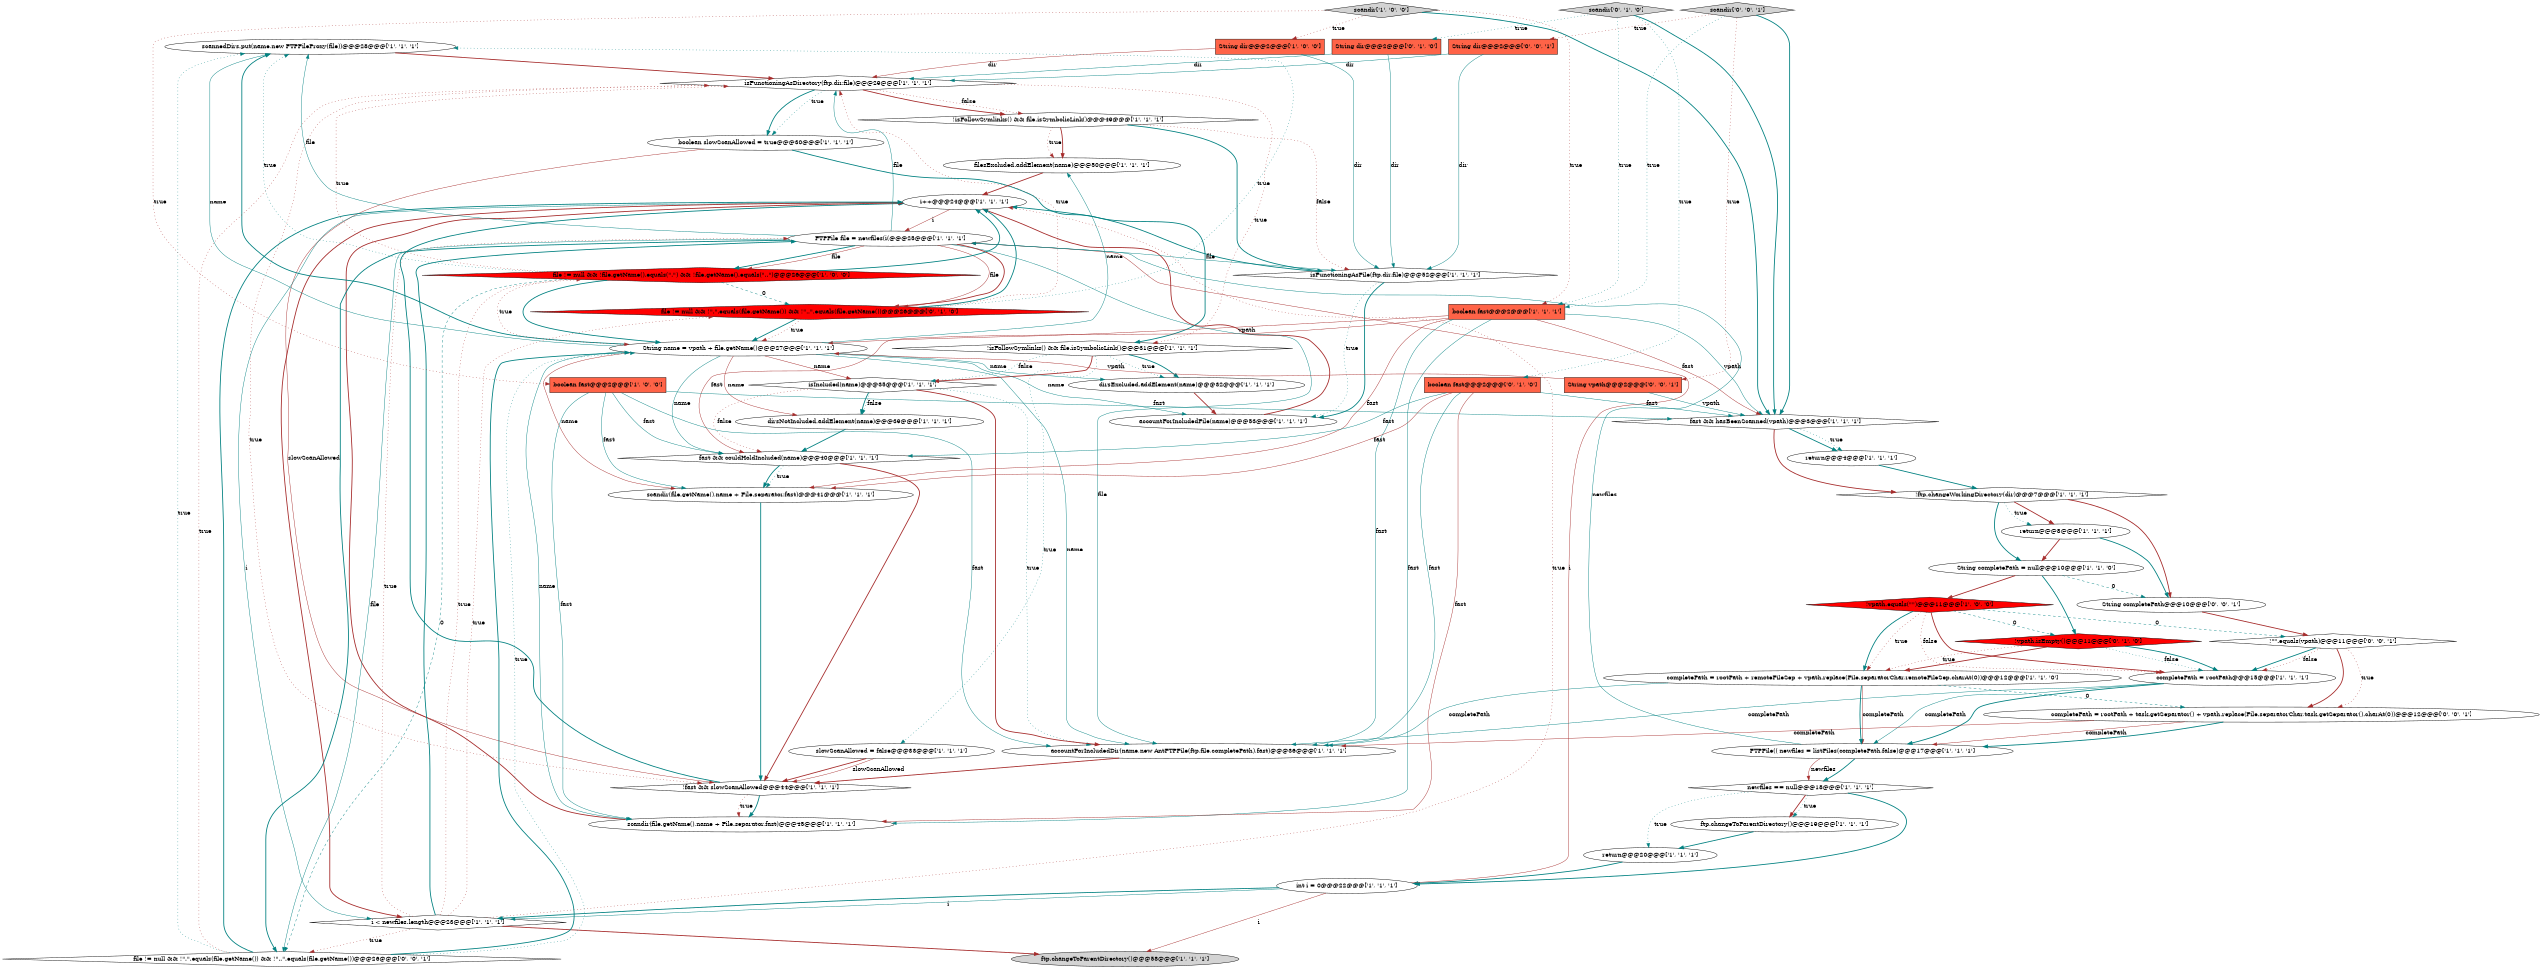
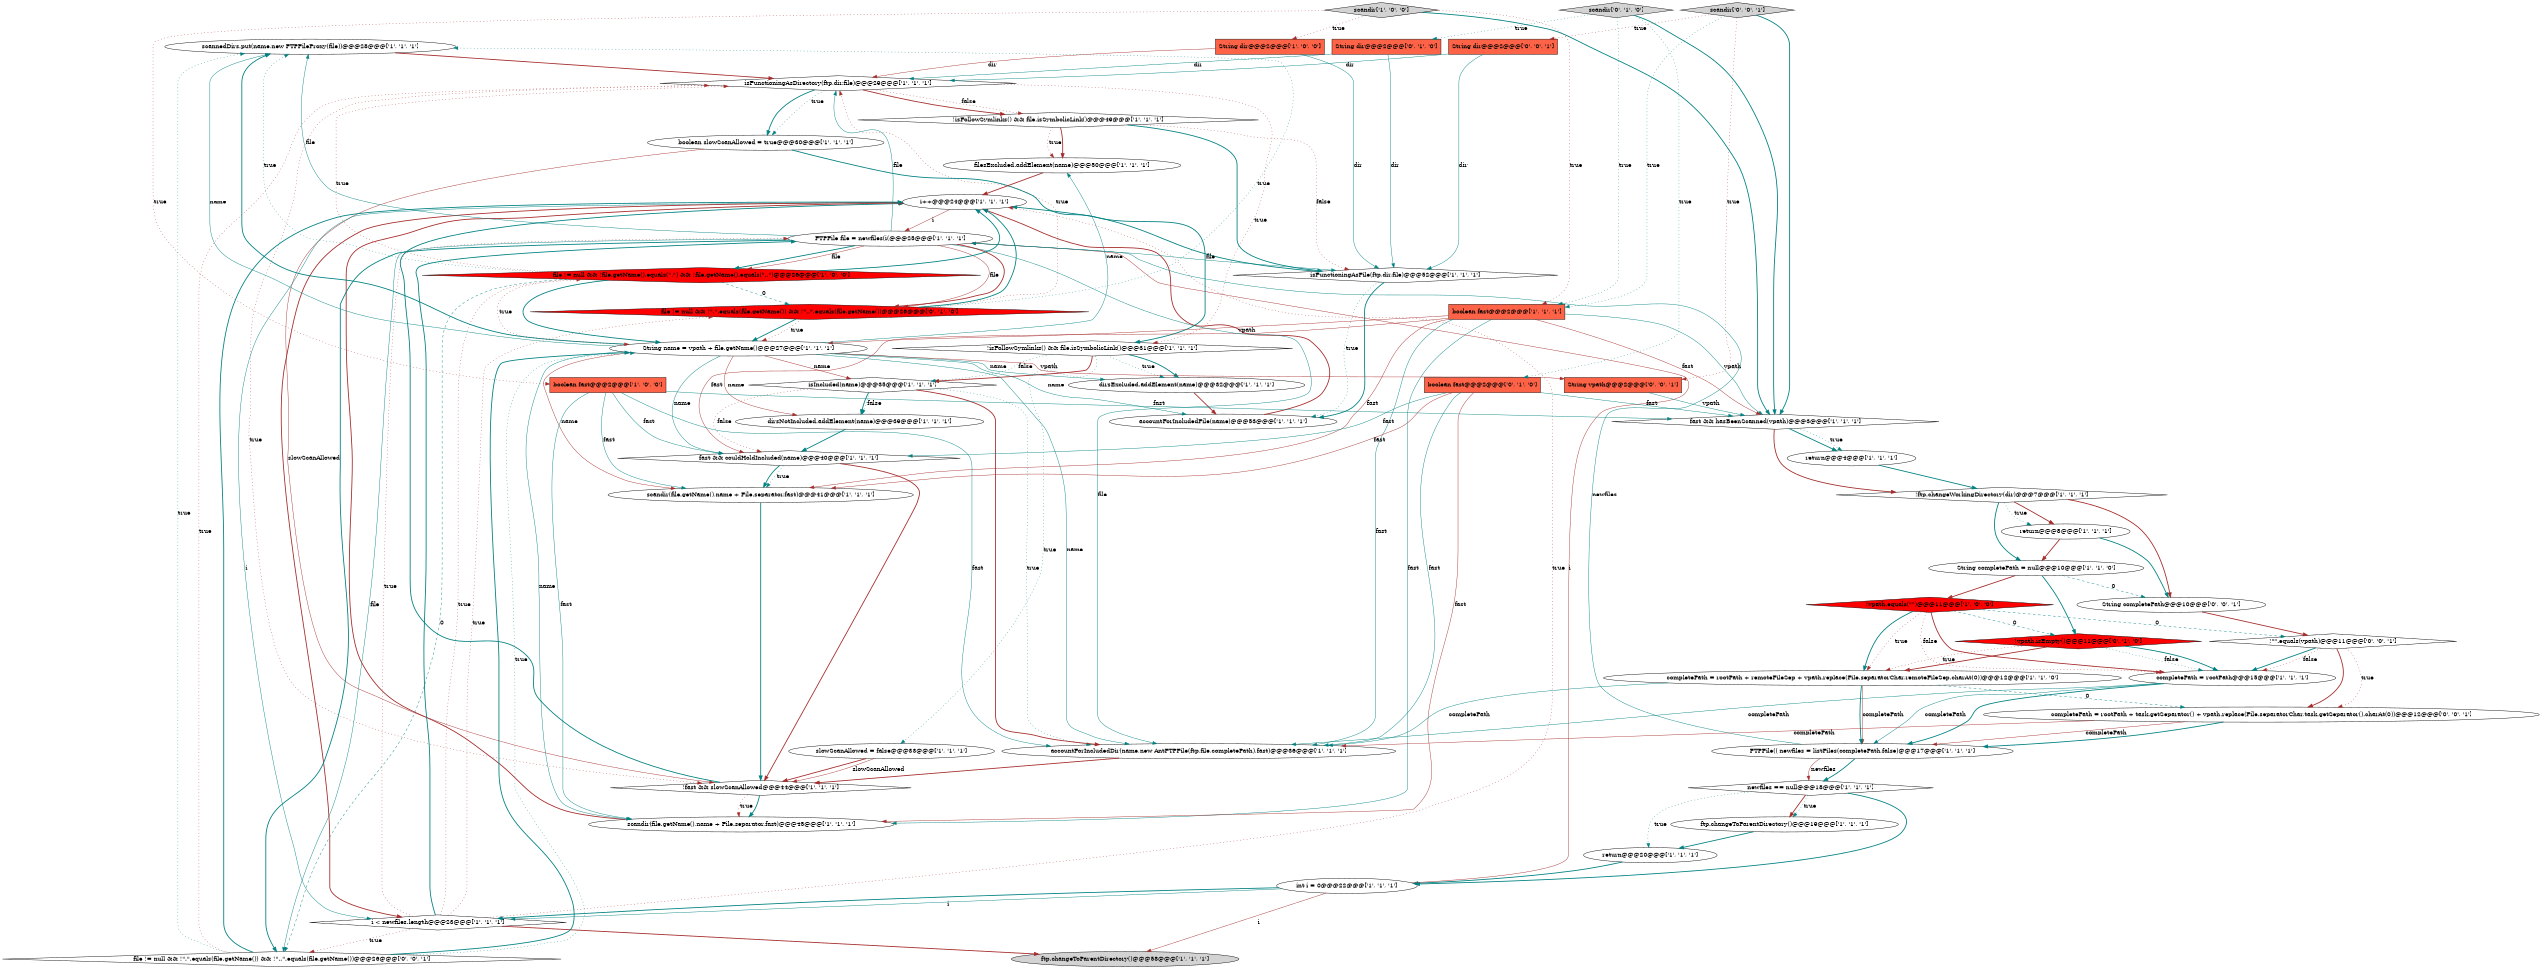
edge "String vpath@@@2@@@['0', '0', '1']" -> "String name = vpath + file.getName()@@@27@@@['1', '1', '1']": reversed
